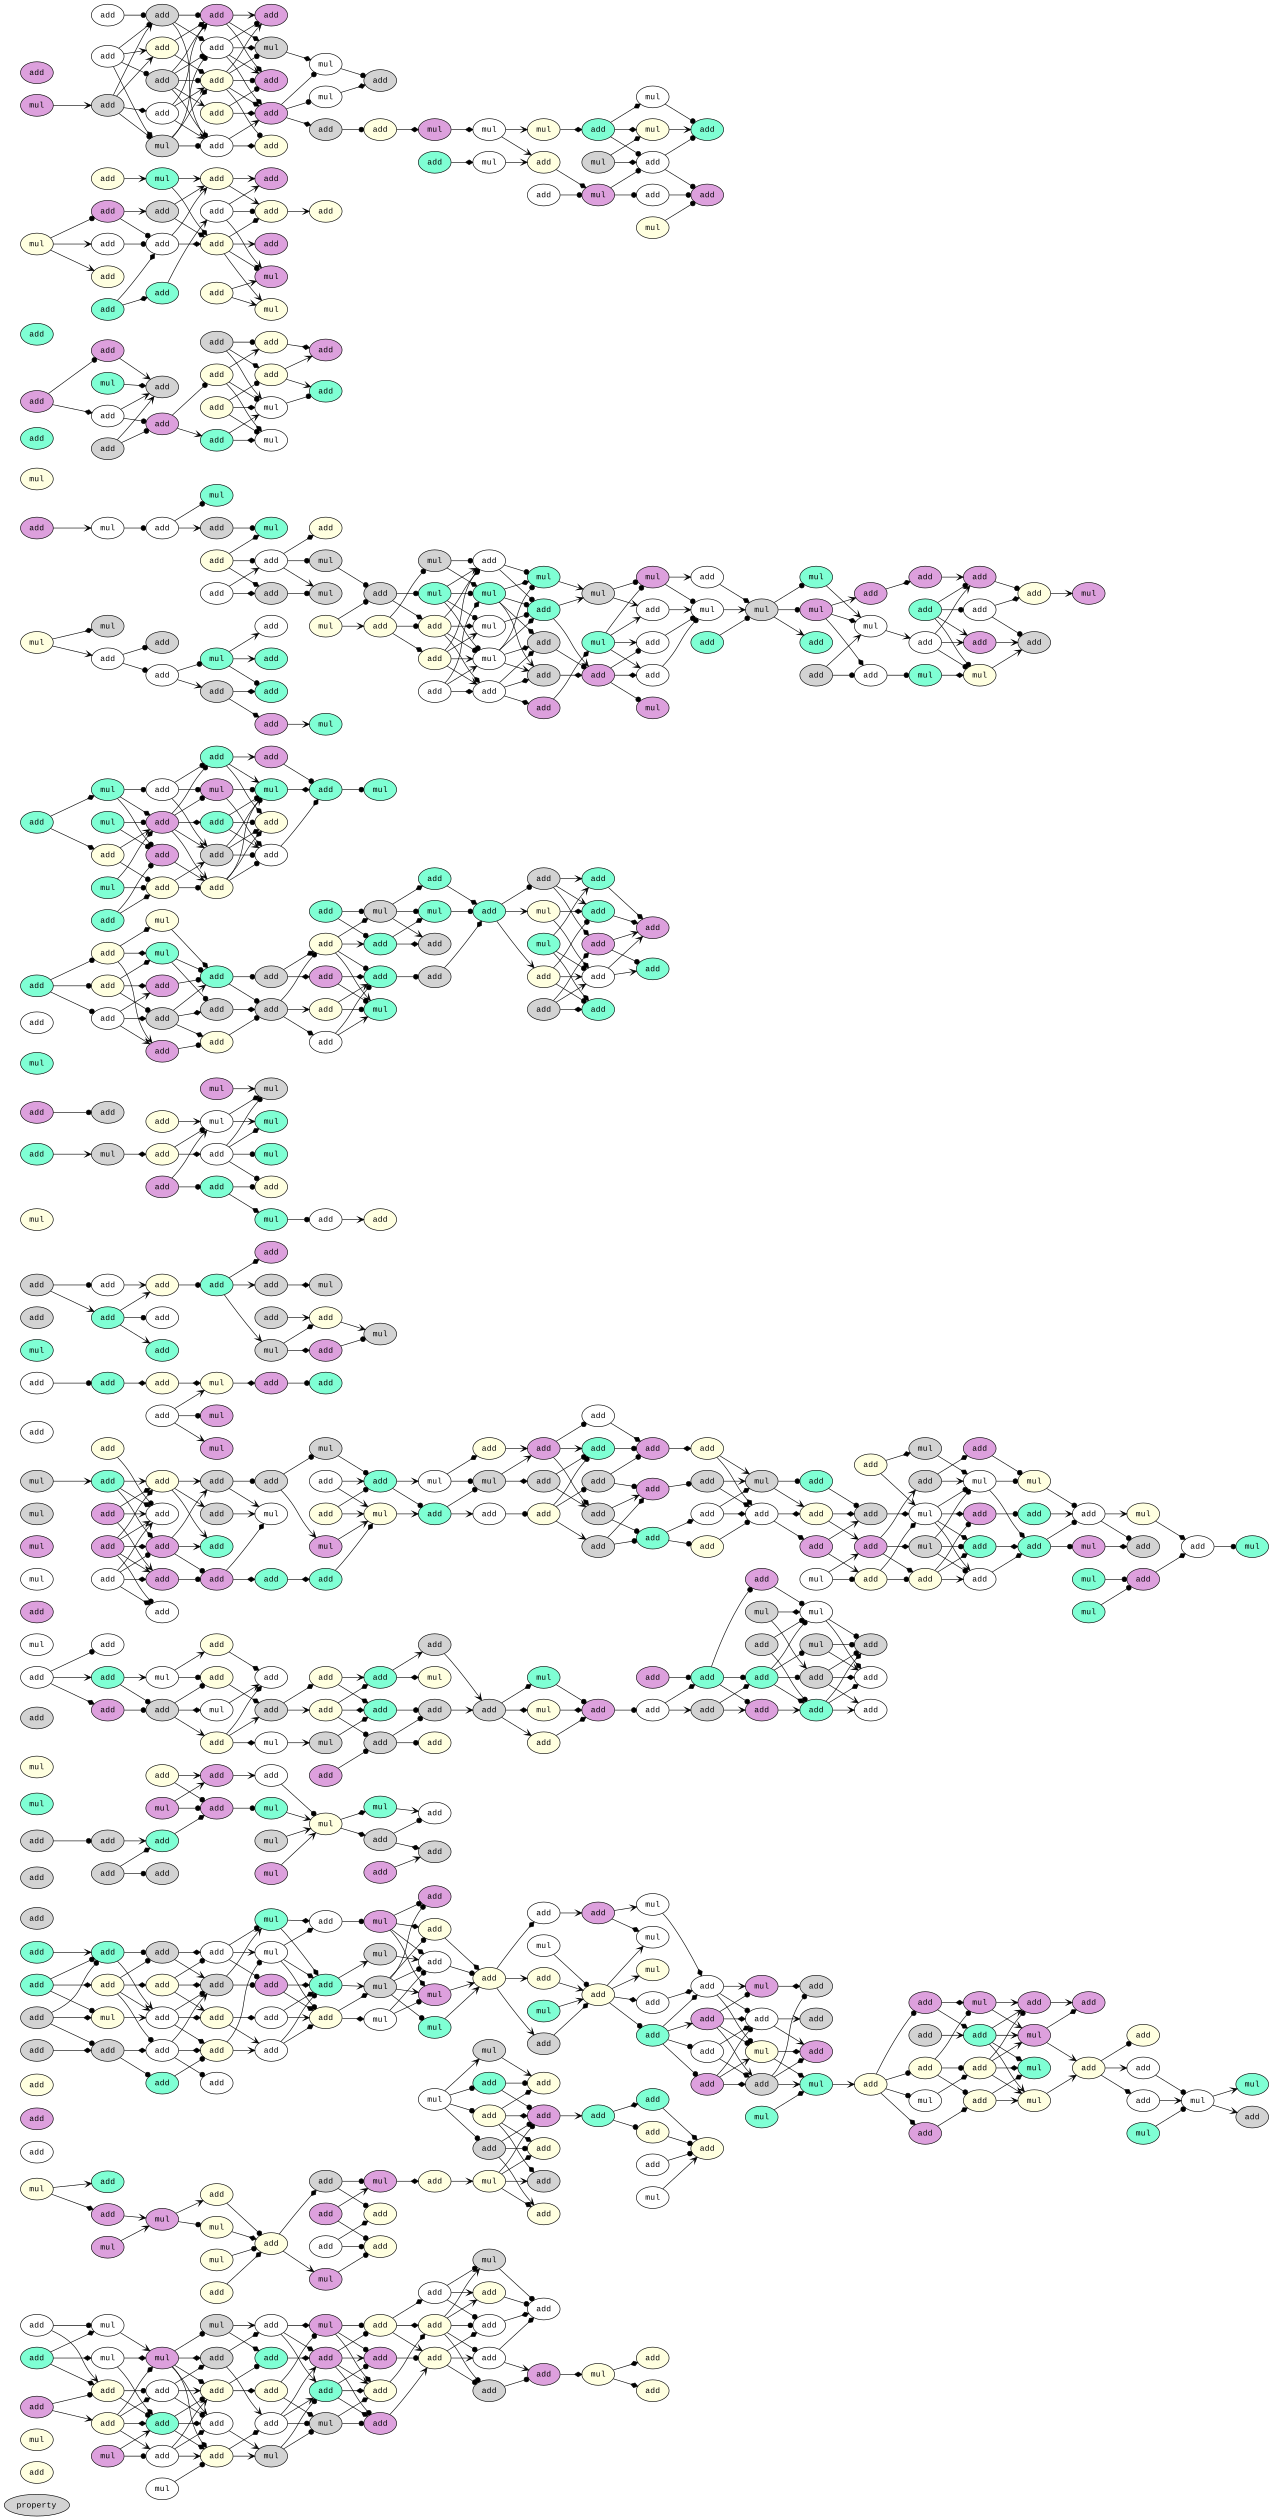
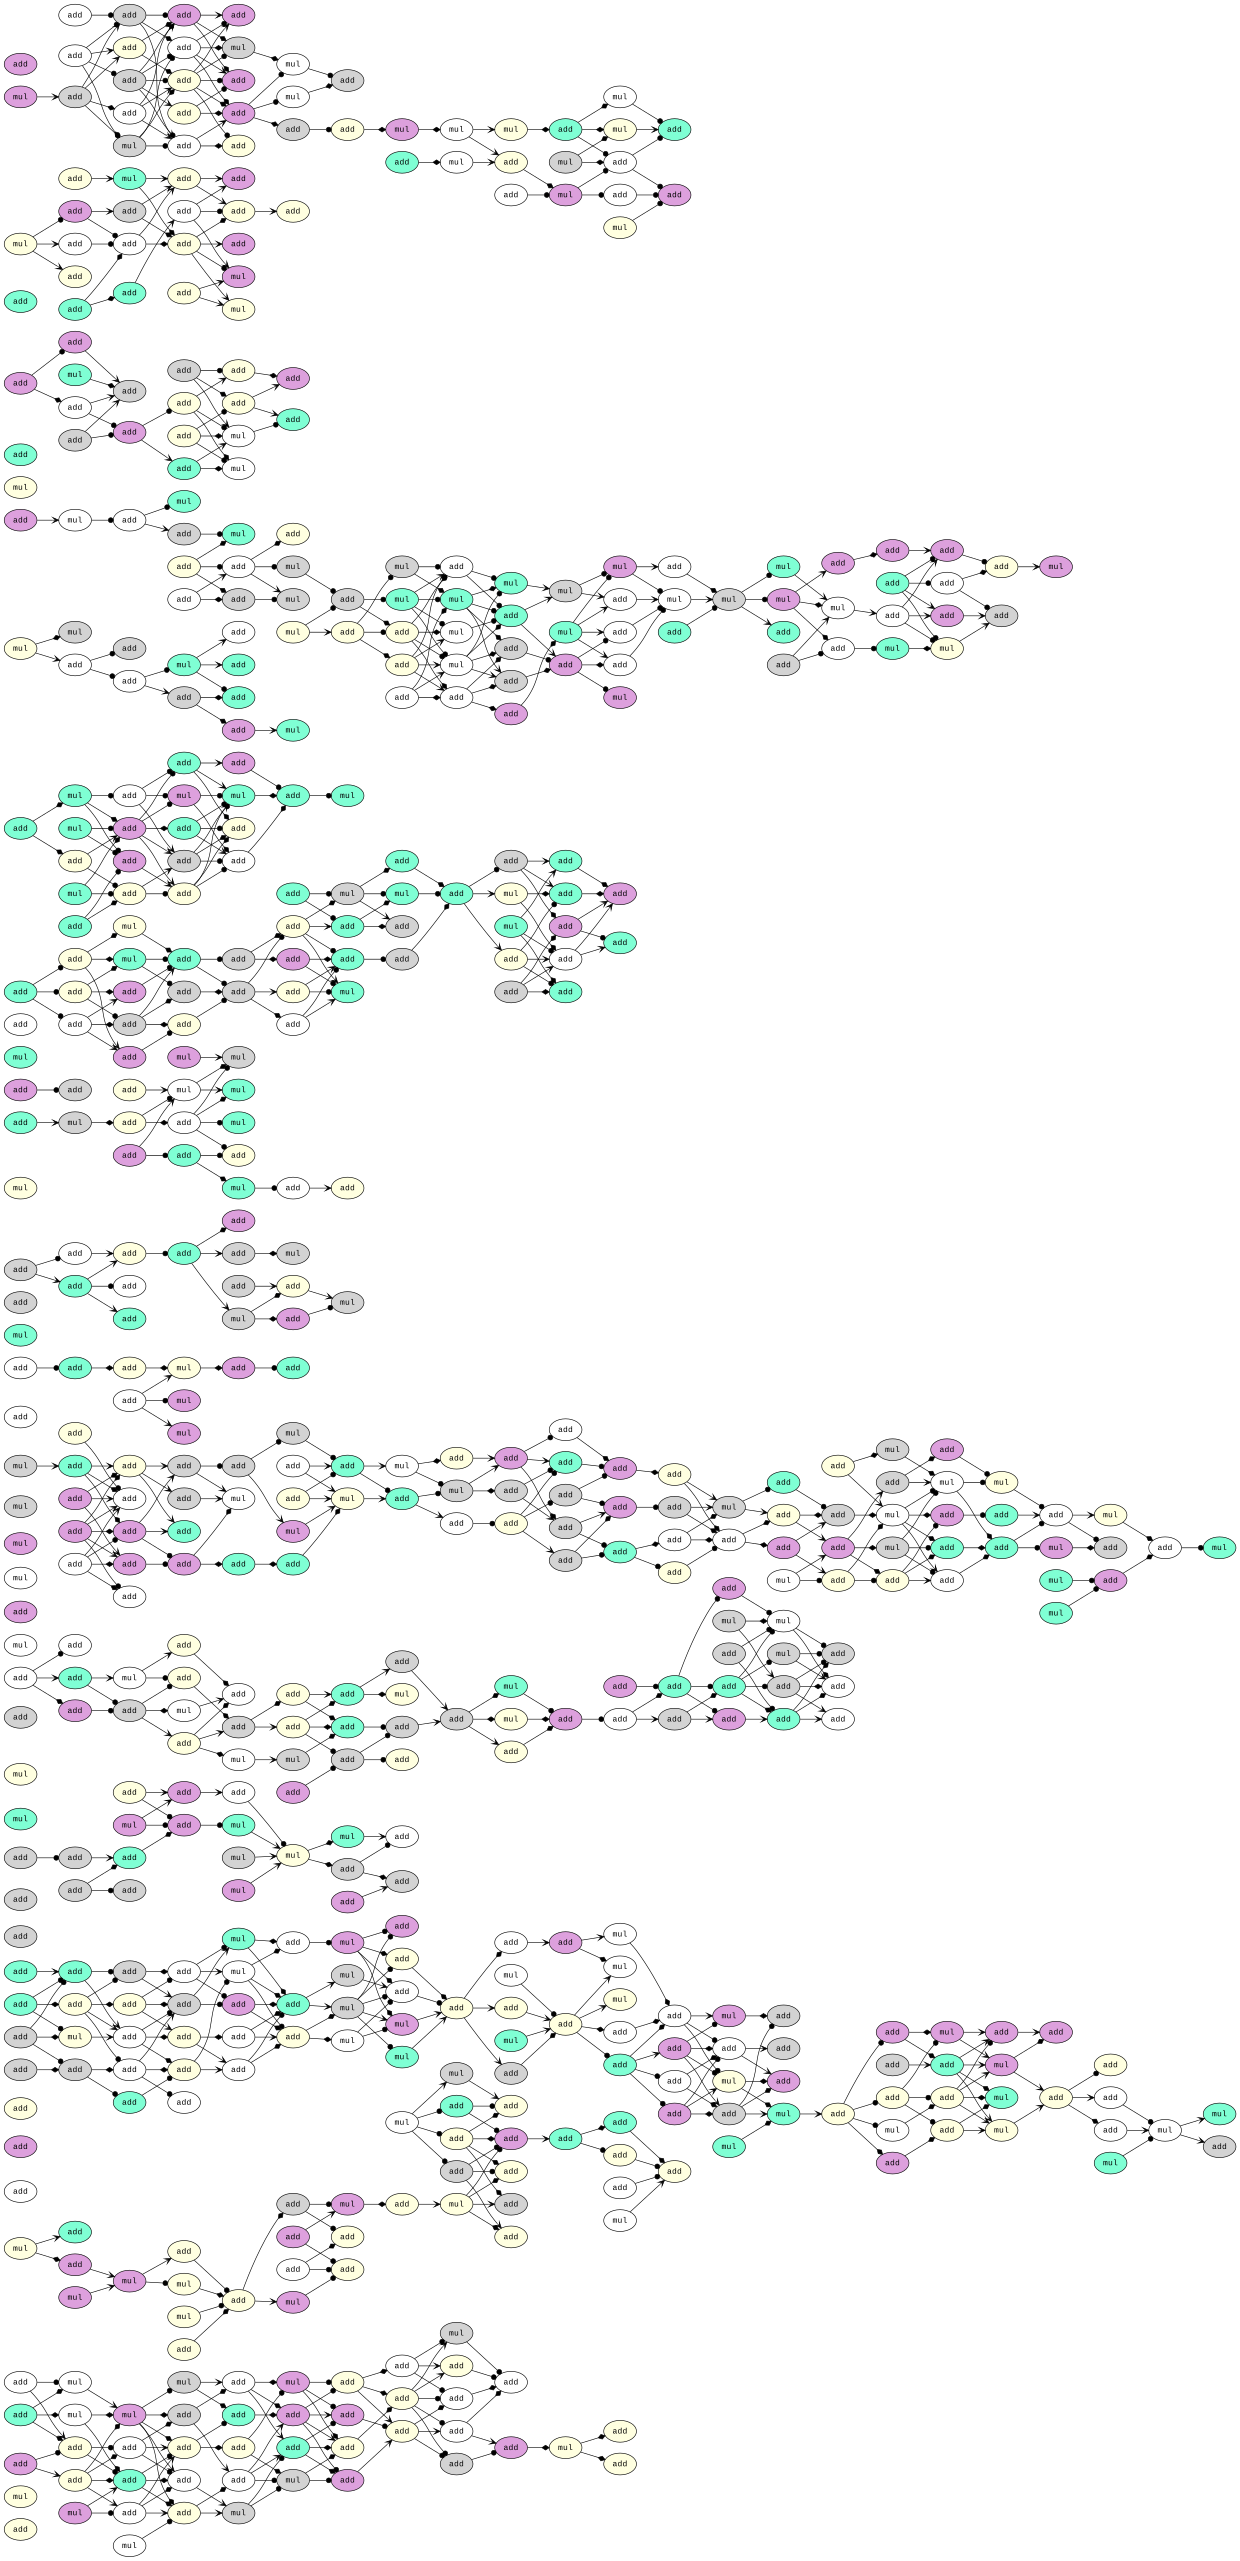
node "property": removed
